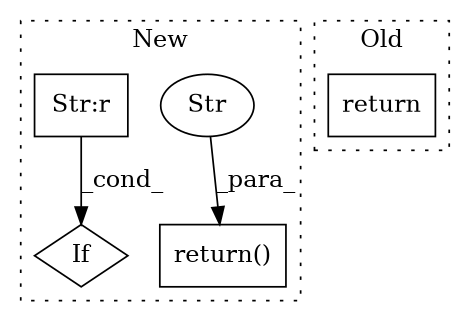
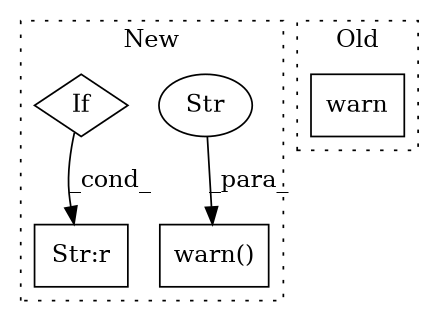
node "return": label "return" -> "warn"
edge "Str:r" -> "If": reversed
node "return()": label "return()" -> "warn()"
